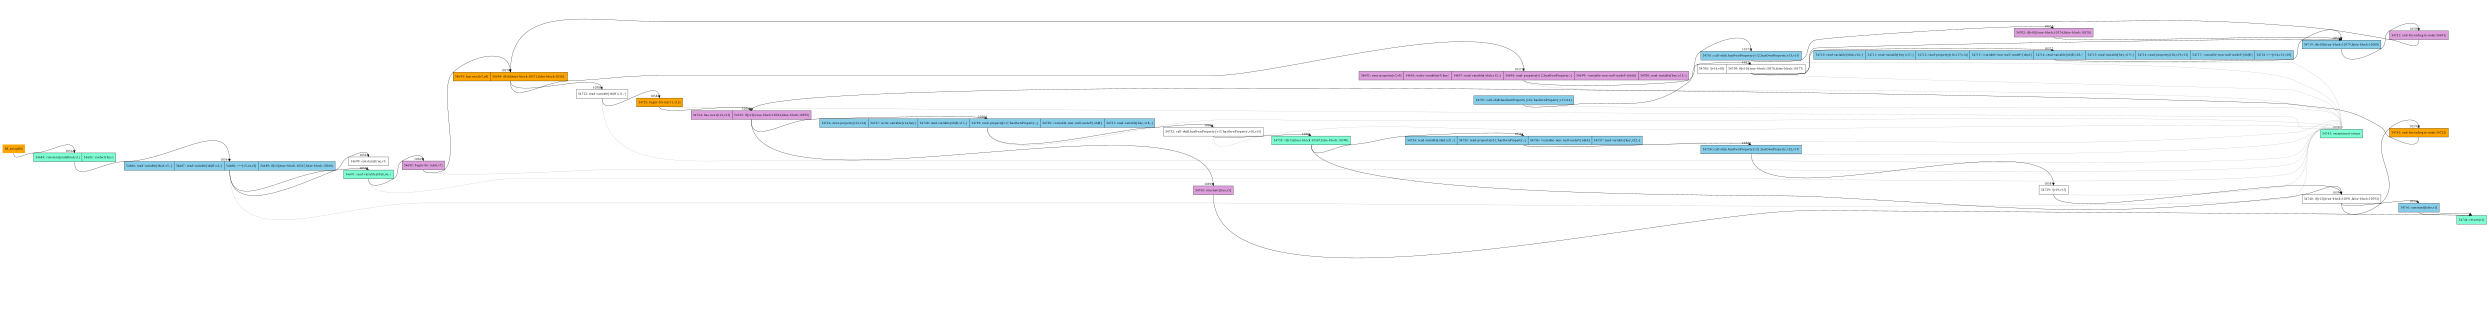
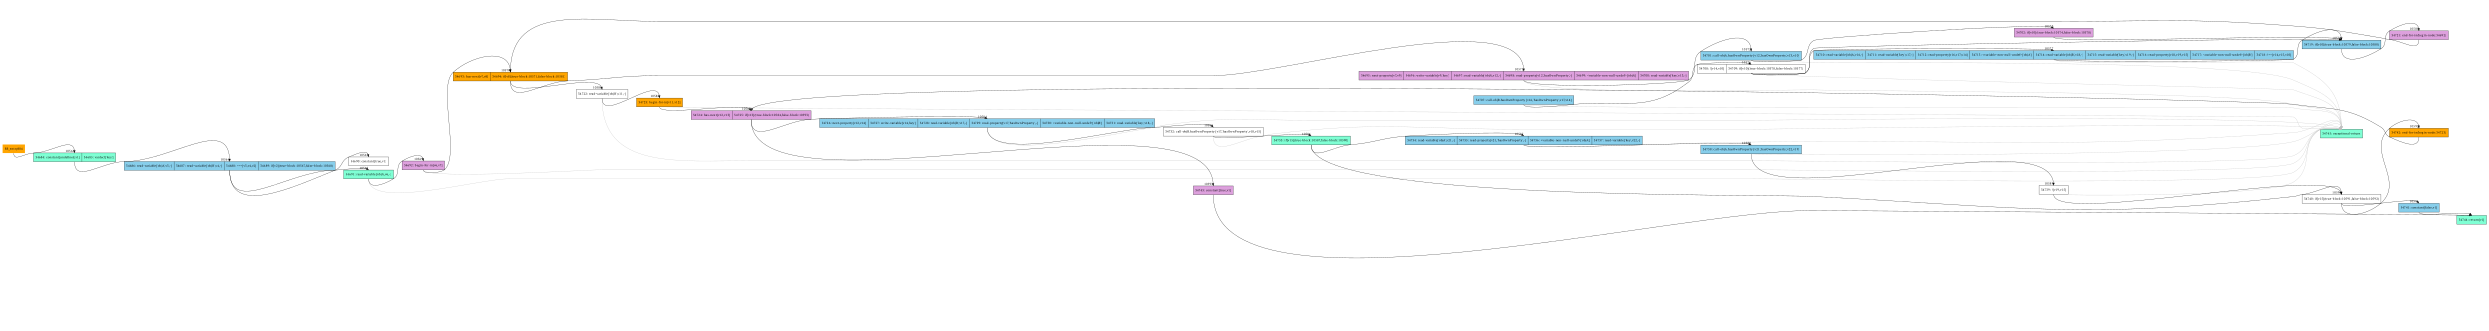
edge "34686: read-variable['objA',v3,-]" -> "34745: exceptional-return": removed
